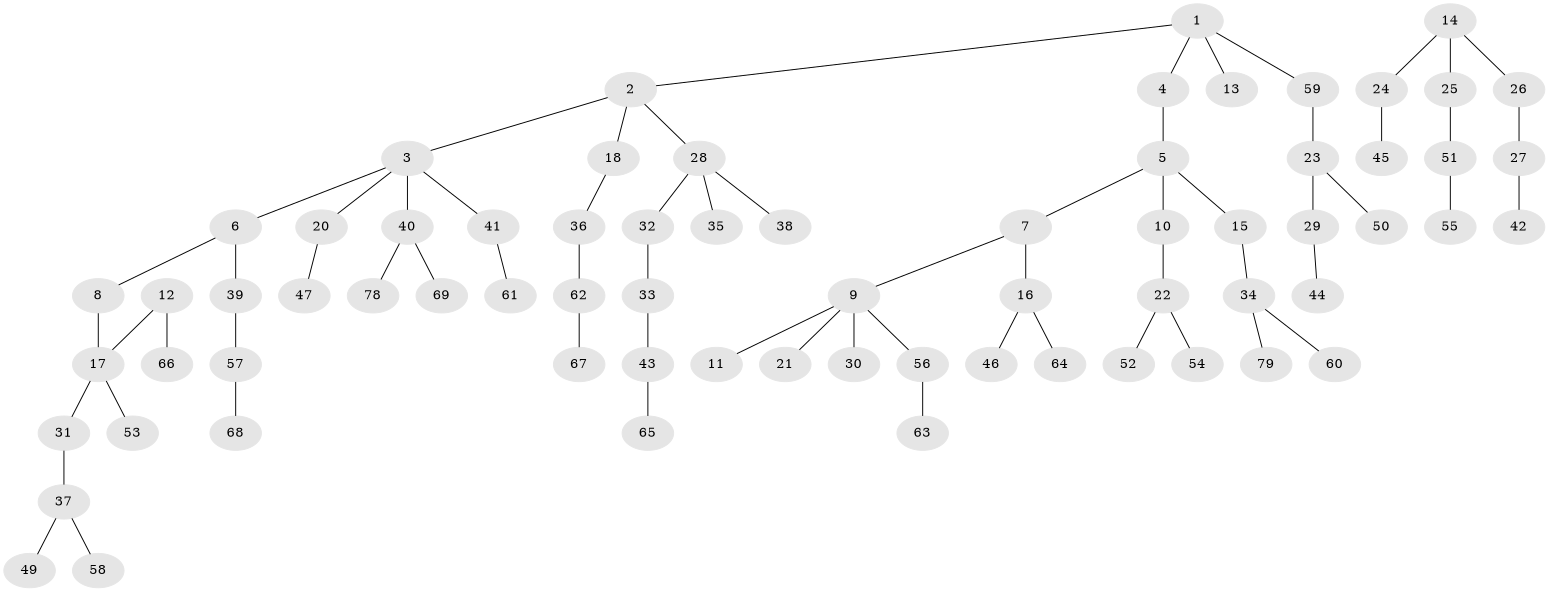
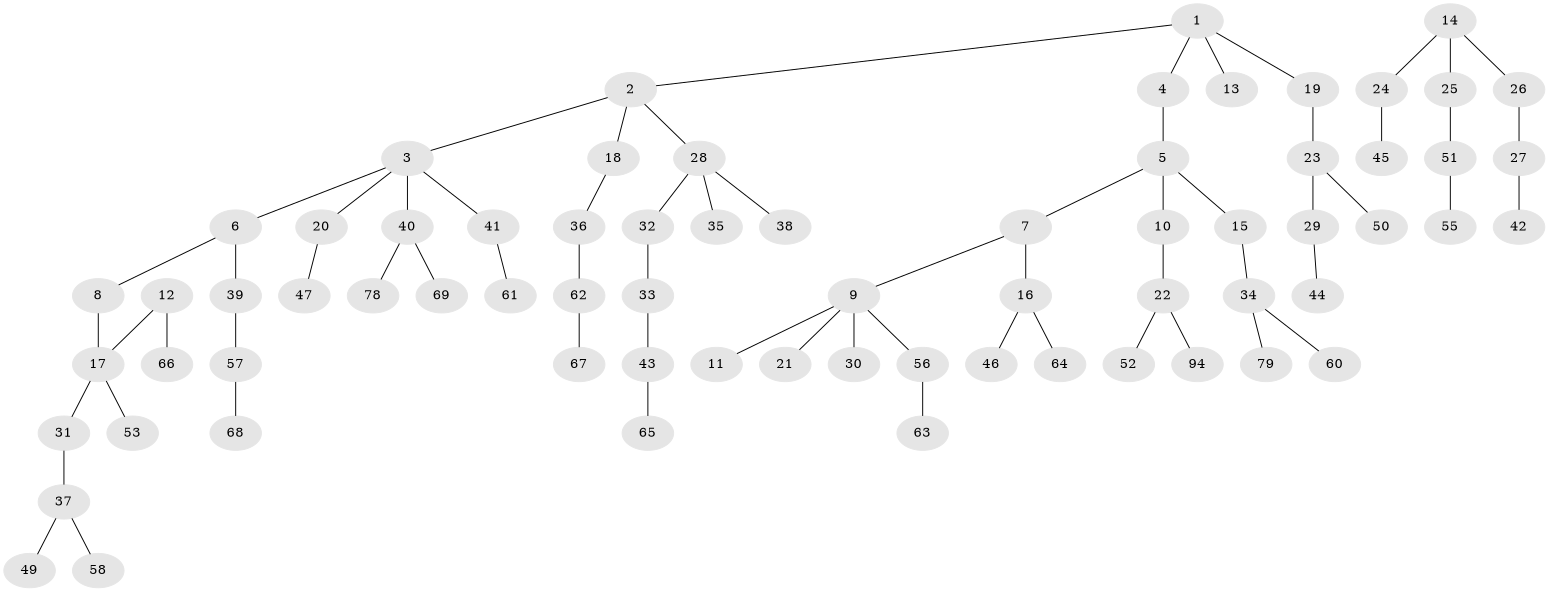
node "59": label "59" -> "19"
node "54": label "54" -> "94"
